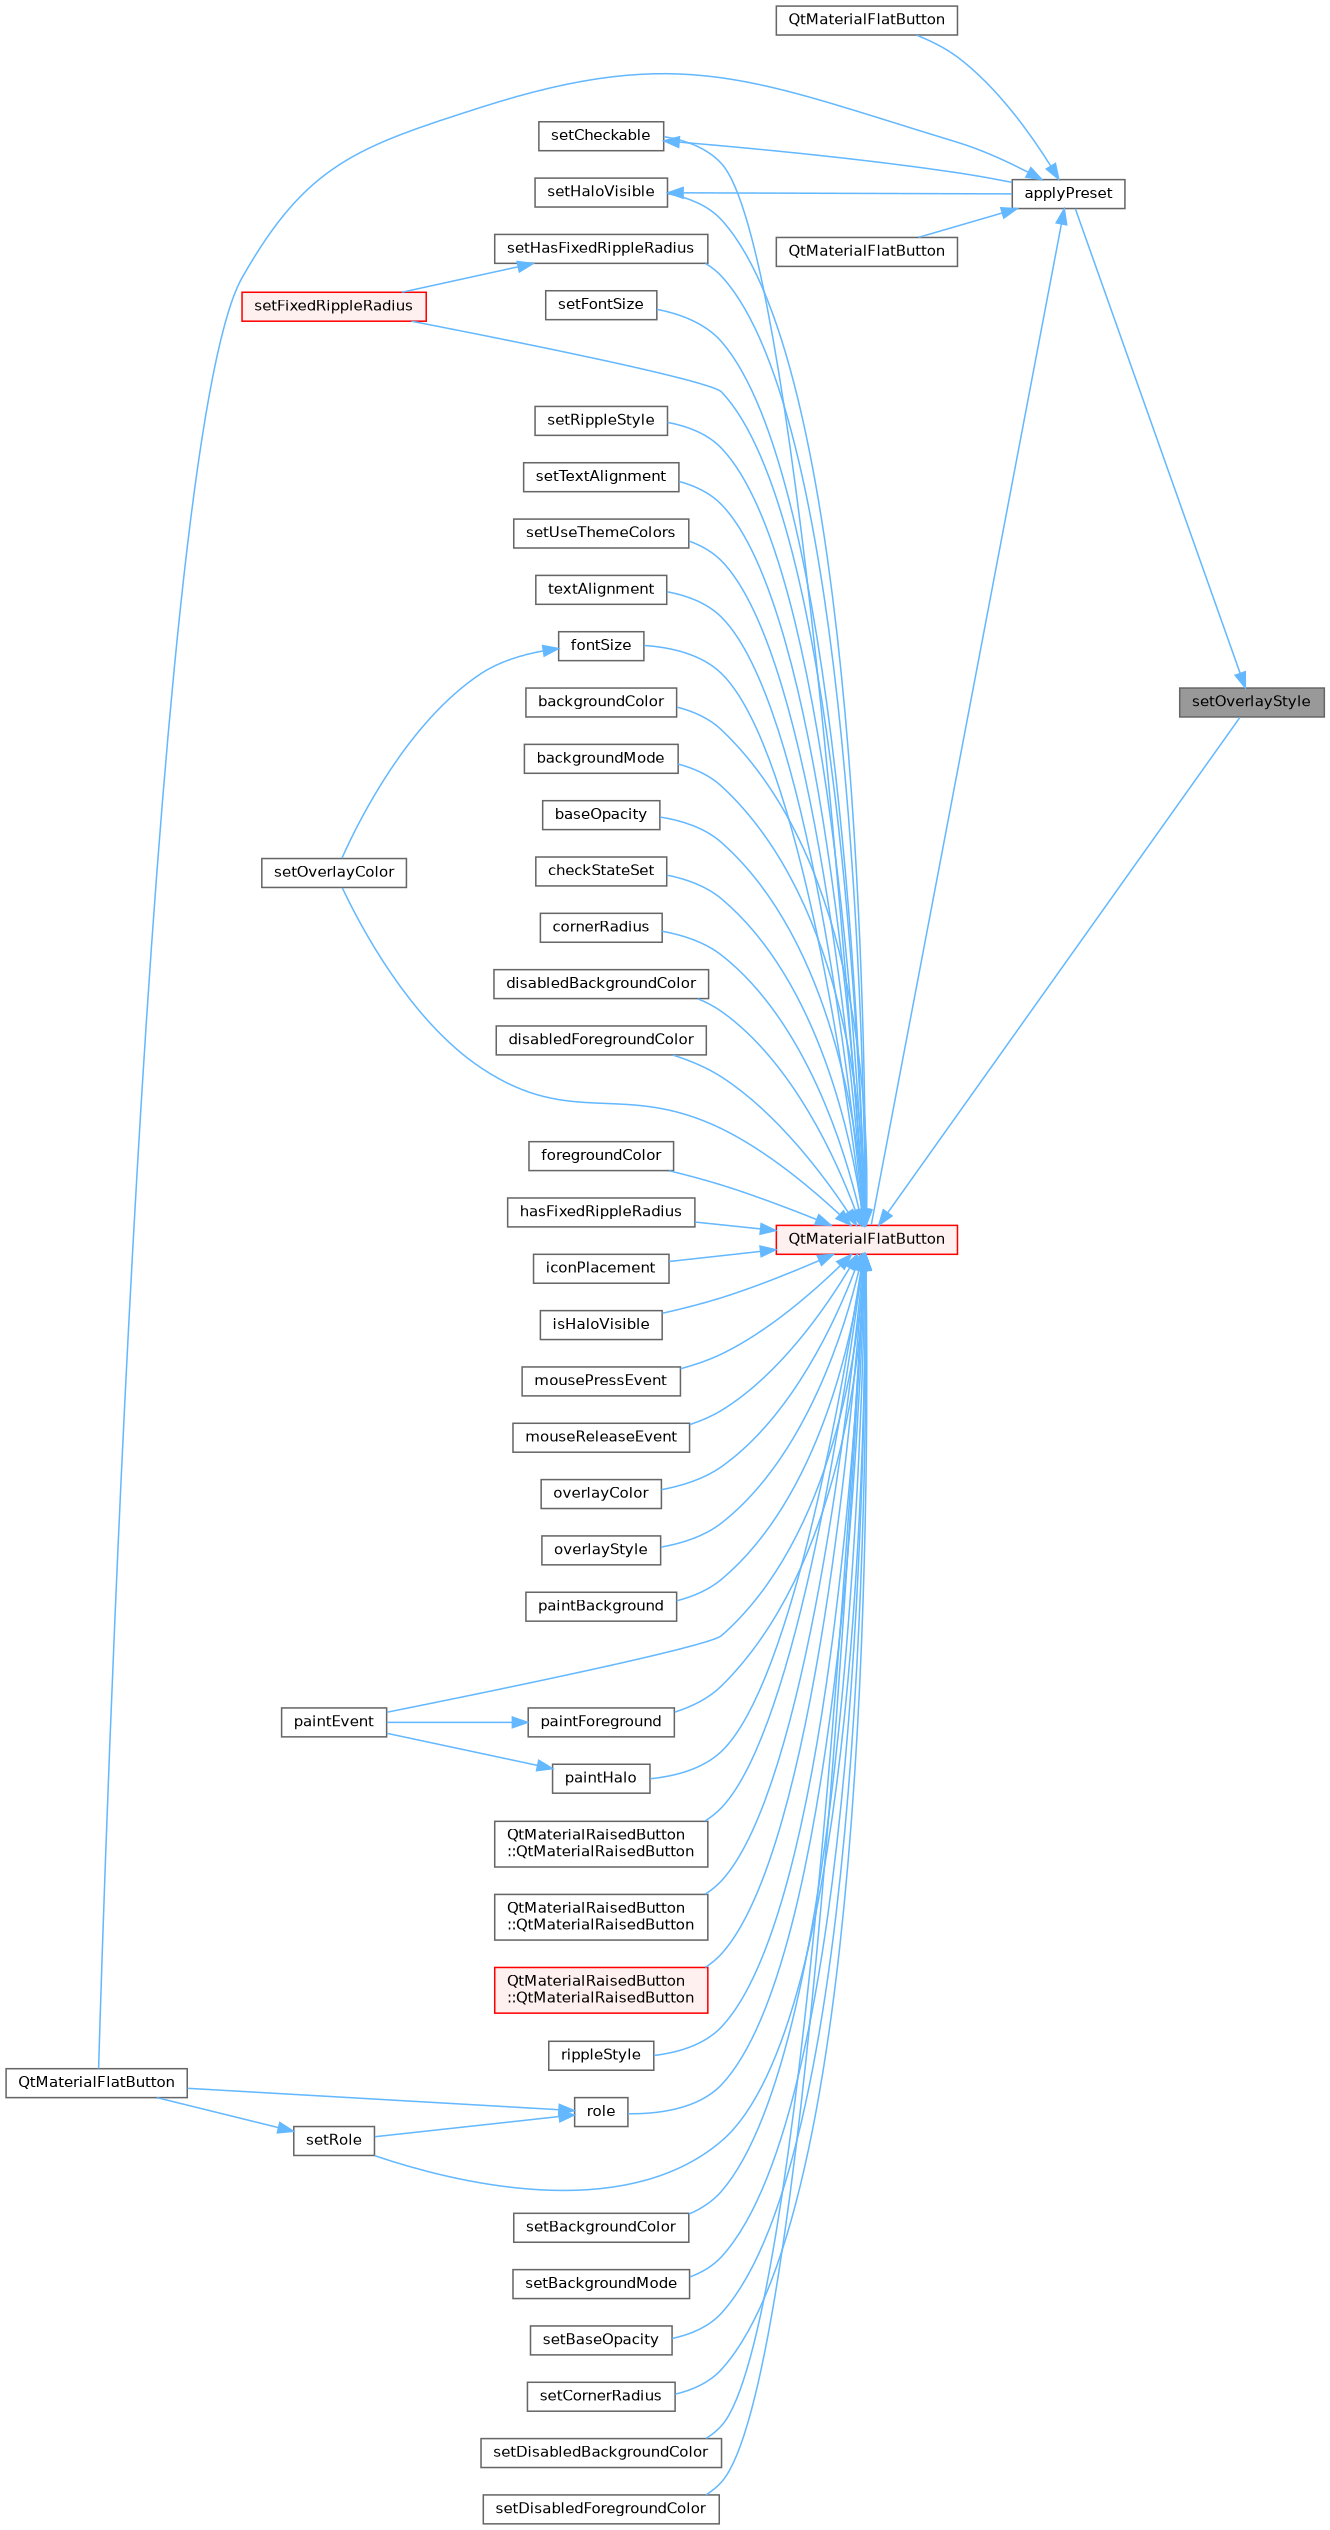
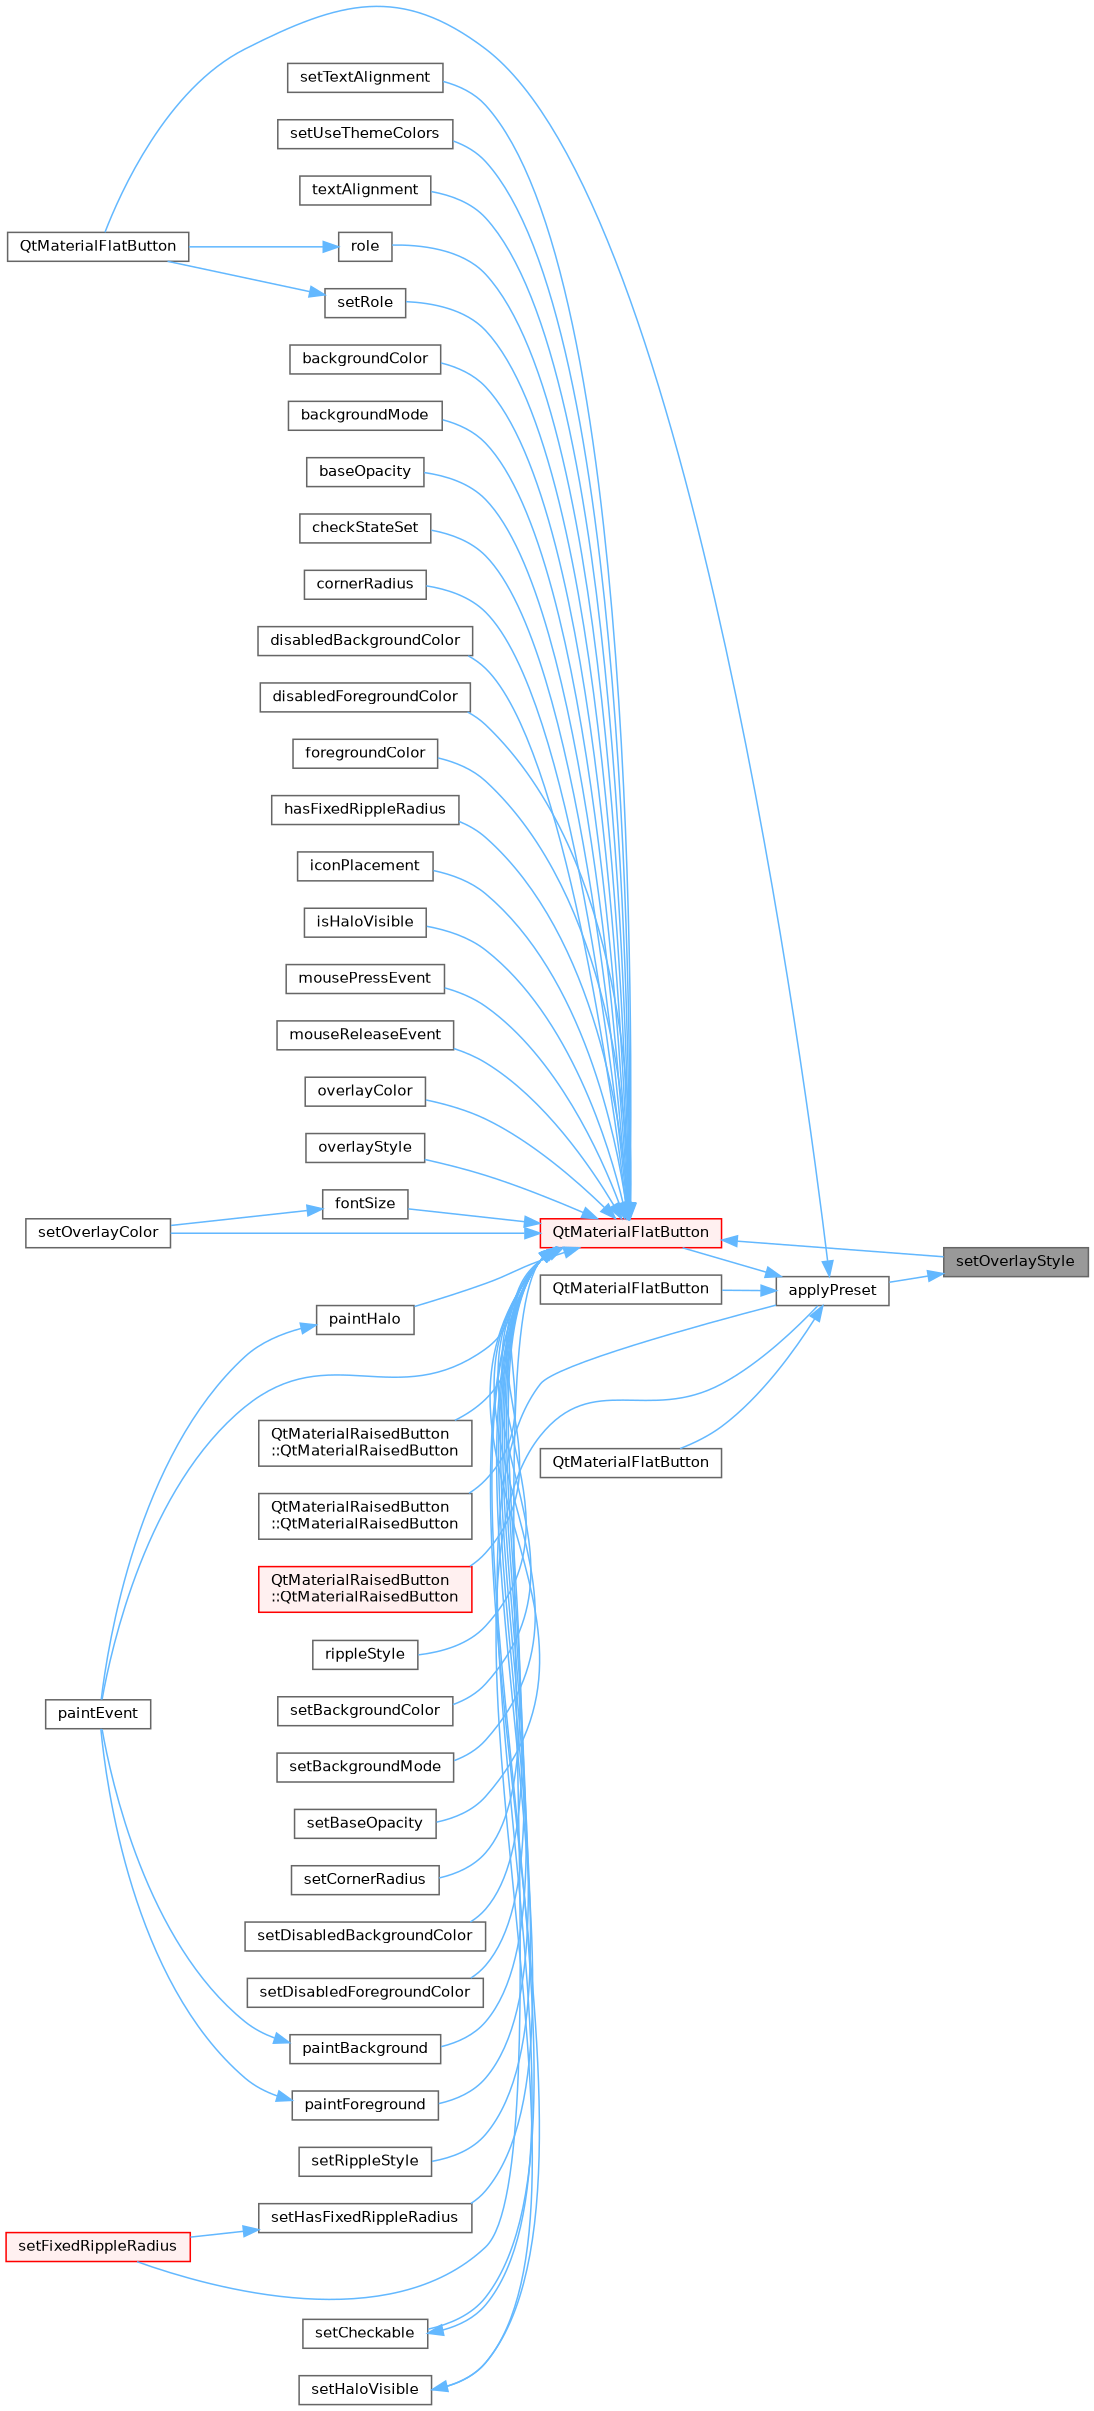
node "setFontSize": removed
edge "paintEvent" -> "paintBackground": added
edge "setRole" -> "role": removed
